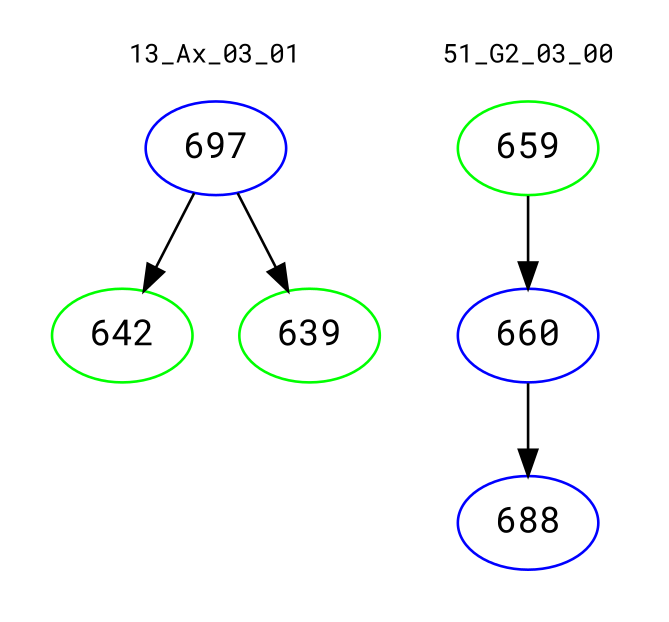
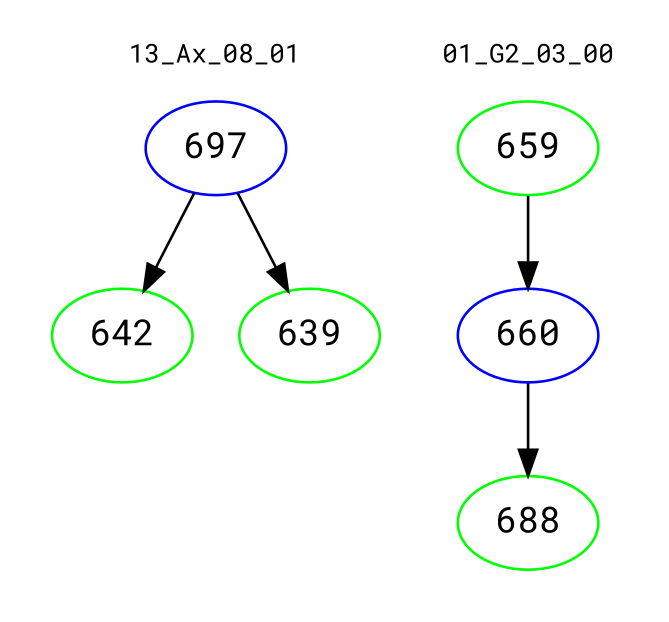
cluster "13_Ax_03_01": label "13_Ax_03_01" -> "13_Ax_08_01"
cluster "51_G2_03_00": label "51_G2_03_00" -> "01_G2_03_00"
node "688": color blue -> green
